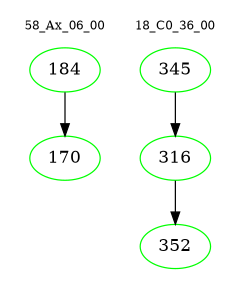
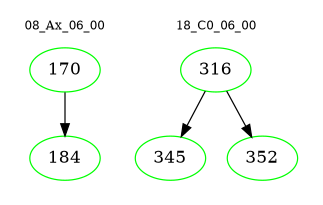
cluster "58_Ax_06_00": label "58_Ax_06_00" -> "08_Ax_06_00"
cluster "18_C0_36_00": label "18_C0_36_00" -> "18_C0_06_00"
edge "184" -> "170": reversed
edge "345" -> "316": reversed
